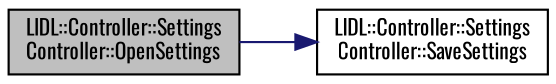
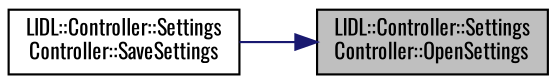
edge "LIDL::Controller::Settings Controller::OpenSettings" -> "LIDL::Controller::Settings Controller::SaveSettings": reversed
